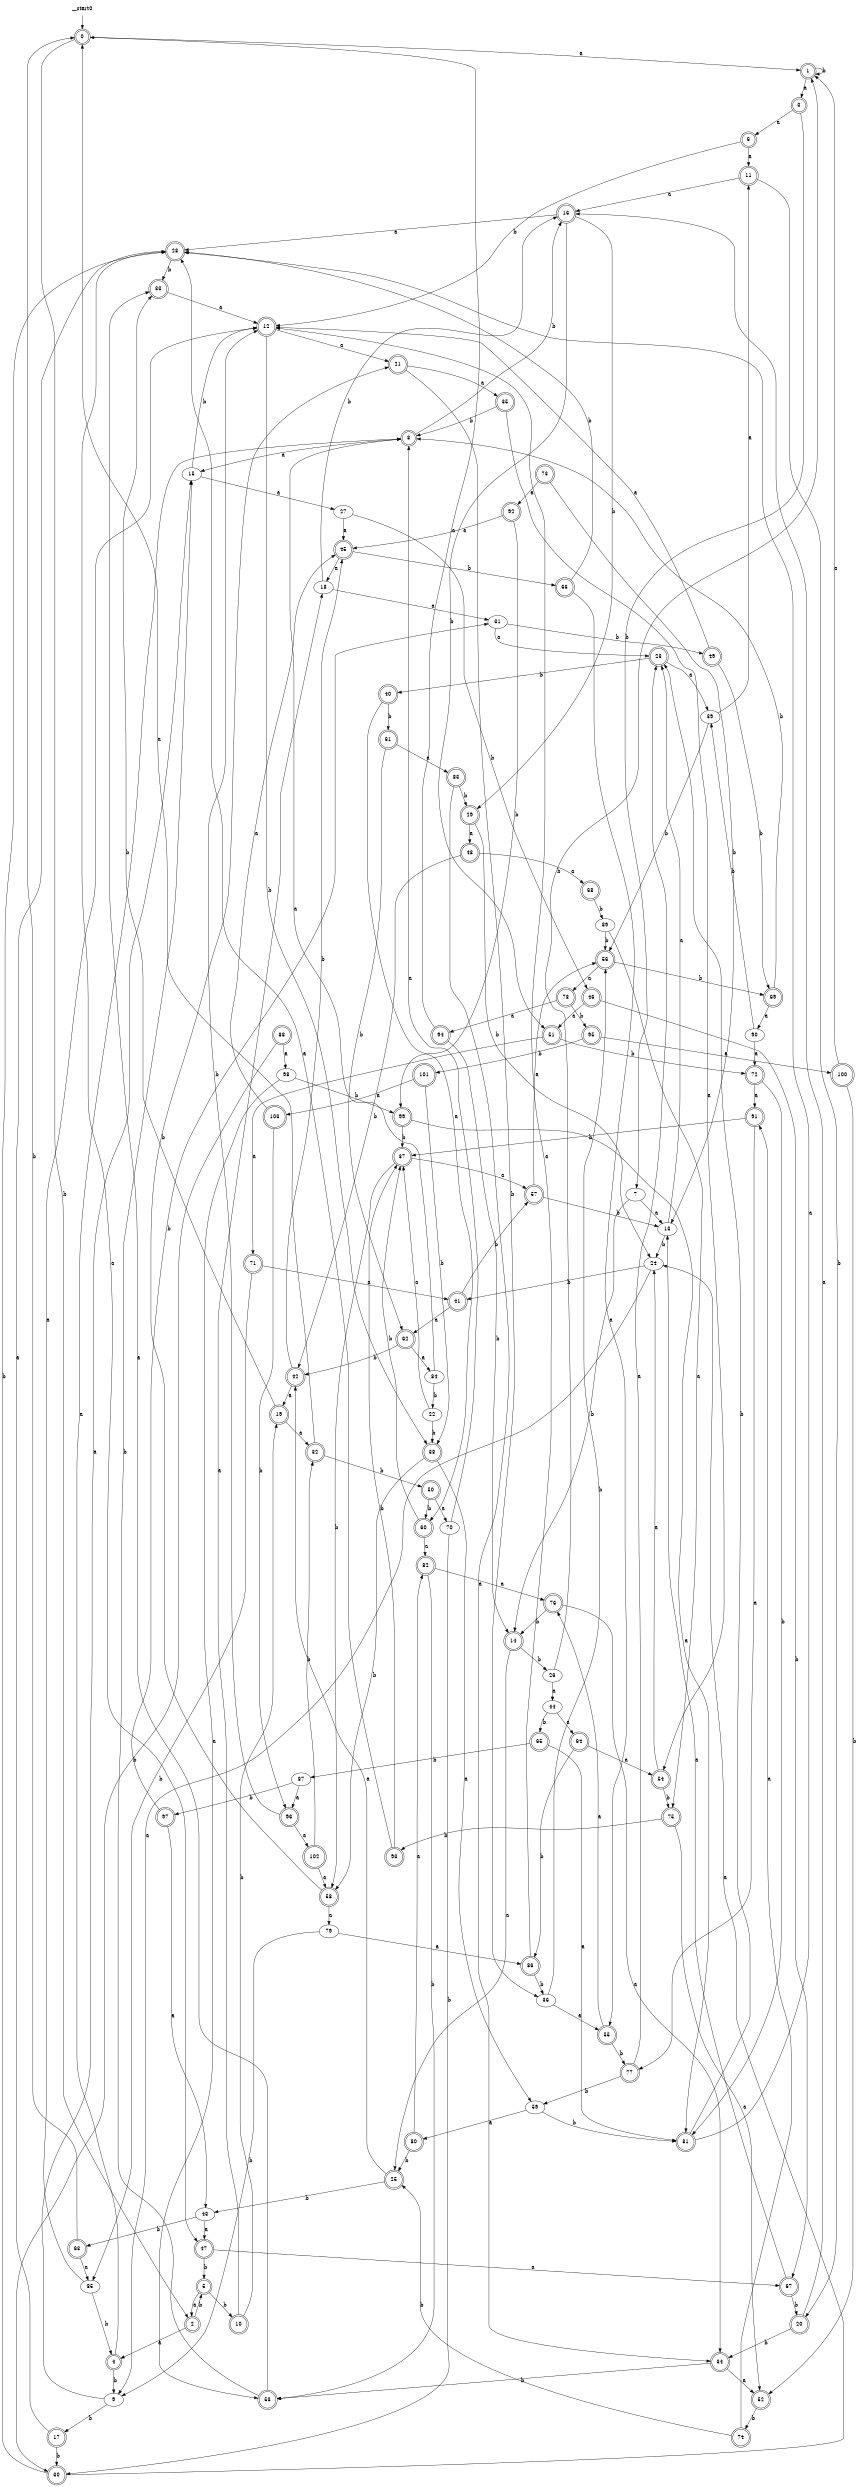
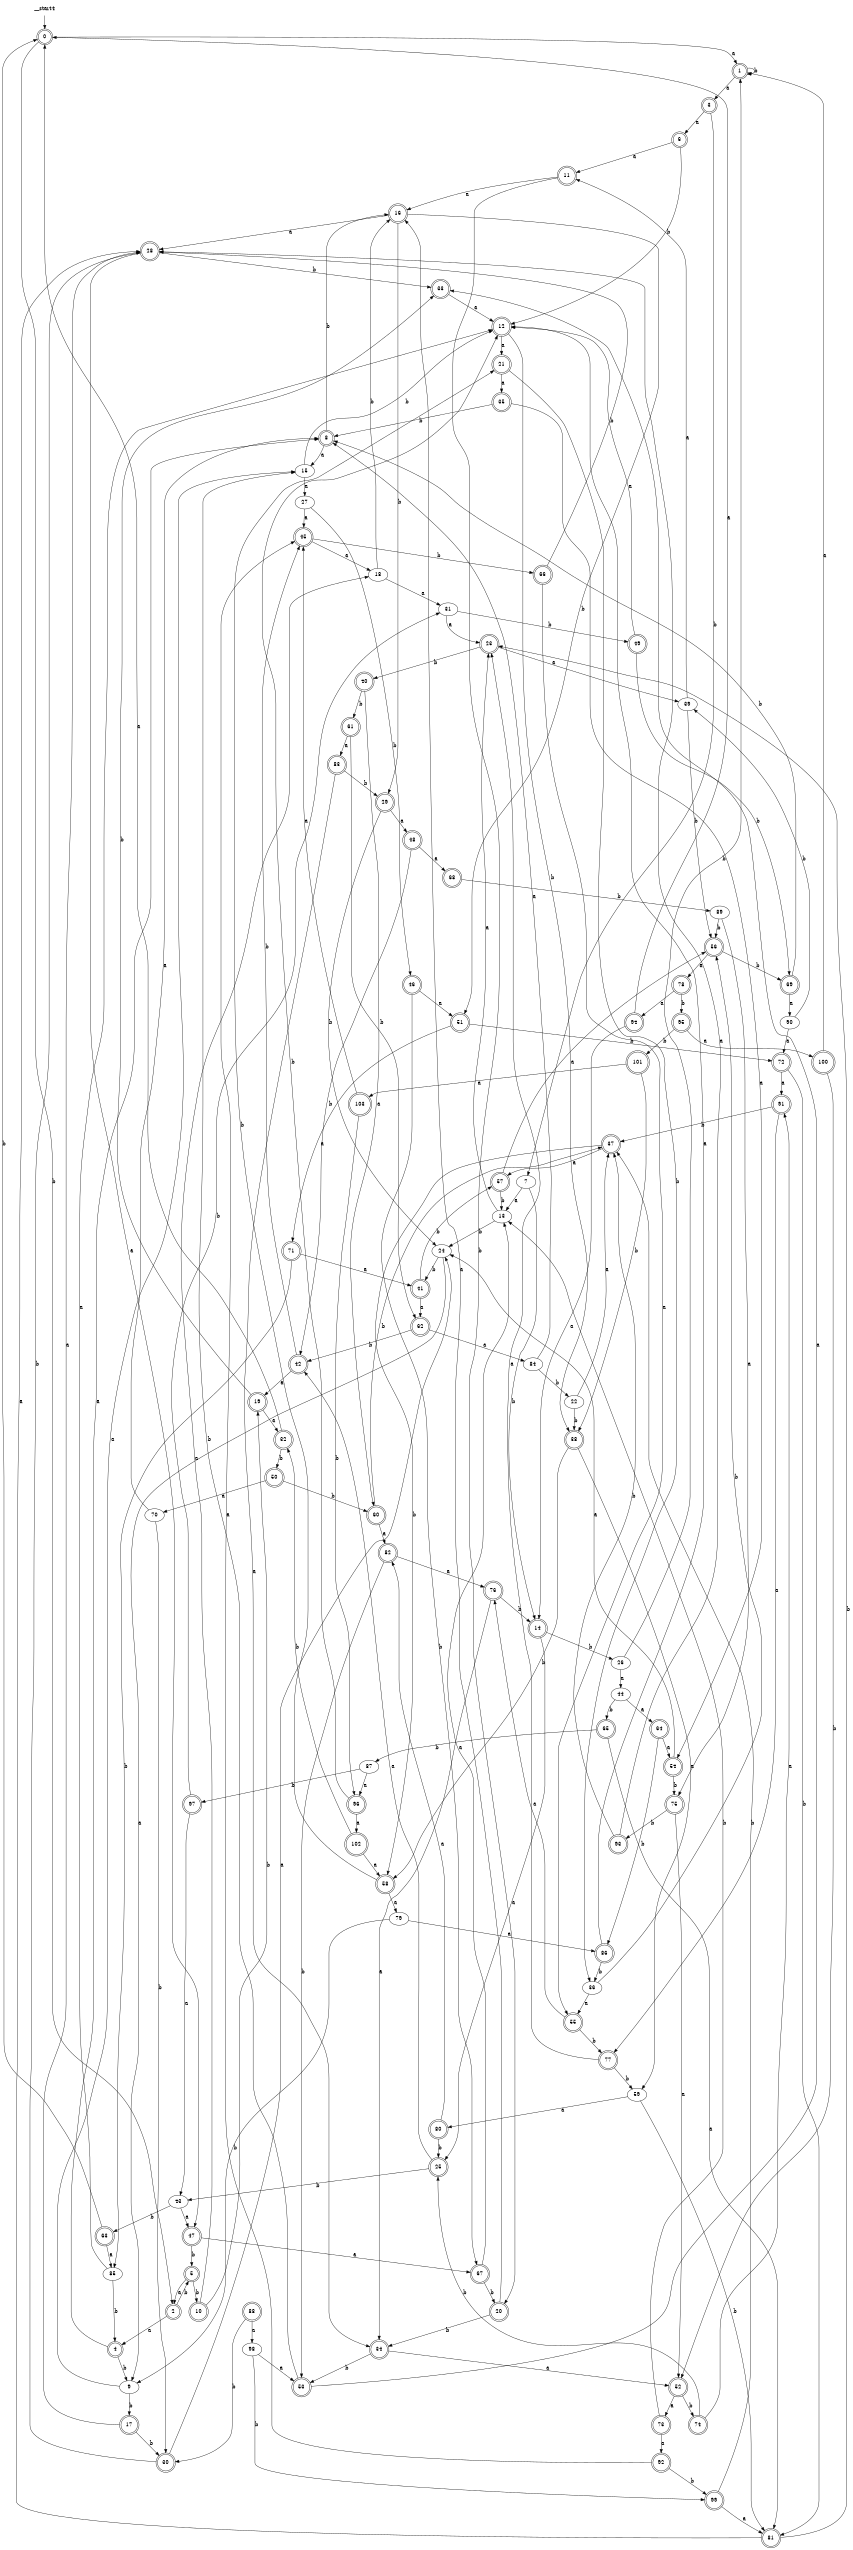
node "__start0": label "__start0" -> "__start4"
edge "94" -> "14": label "b" -> "a"
edge "52" -> "73": added, label "a"
